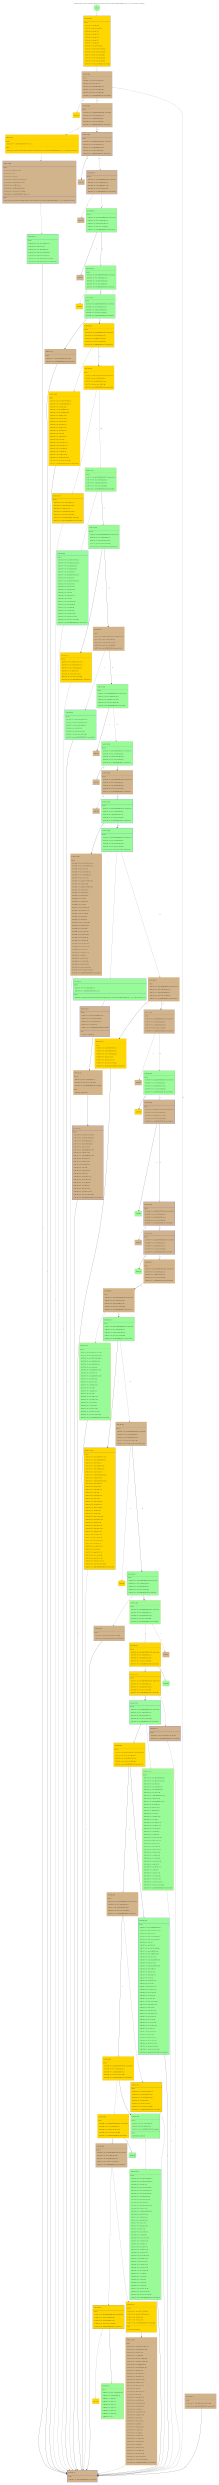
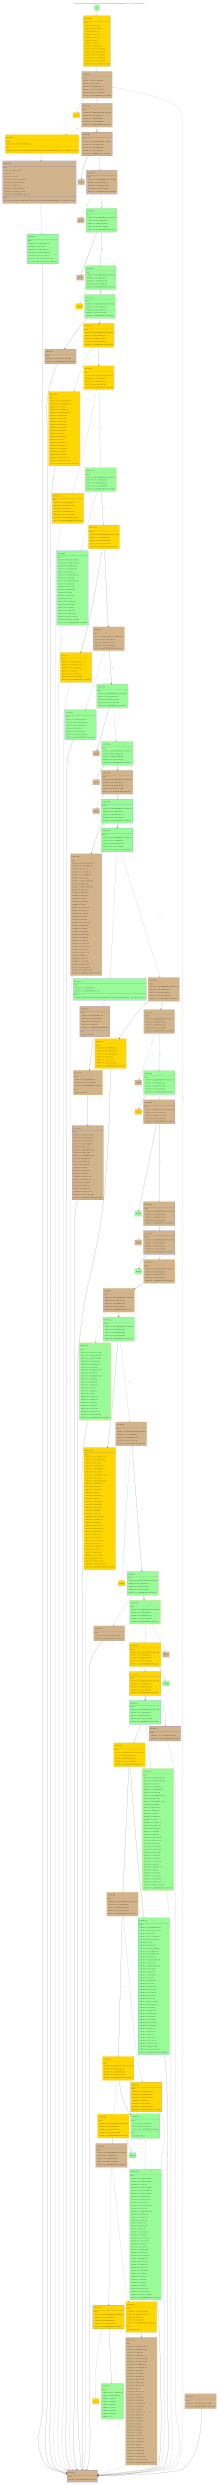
node "0x40172a [25]": fillcolor palegreen -> gold
